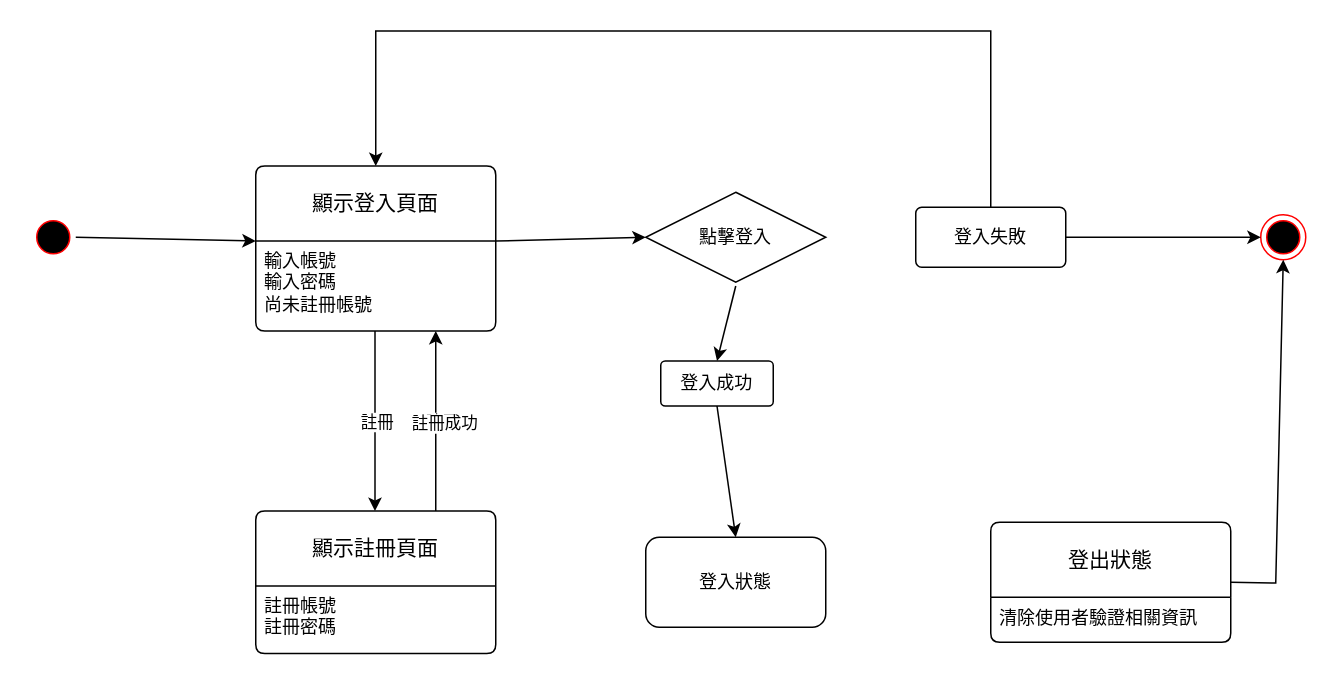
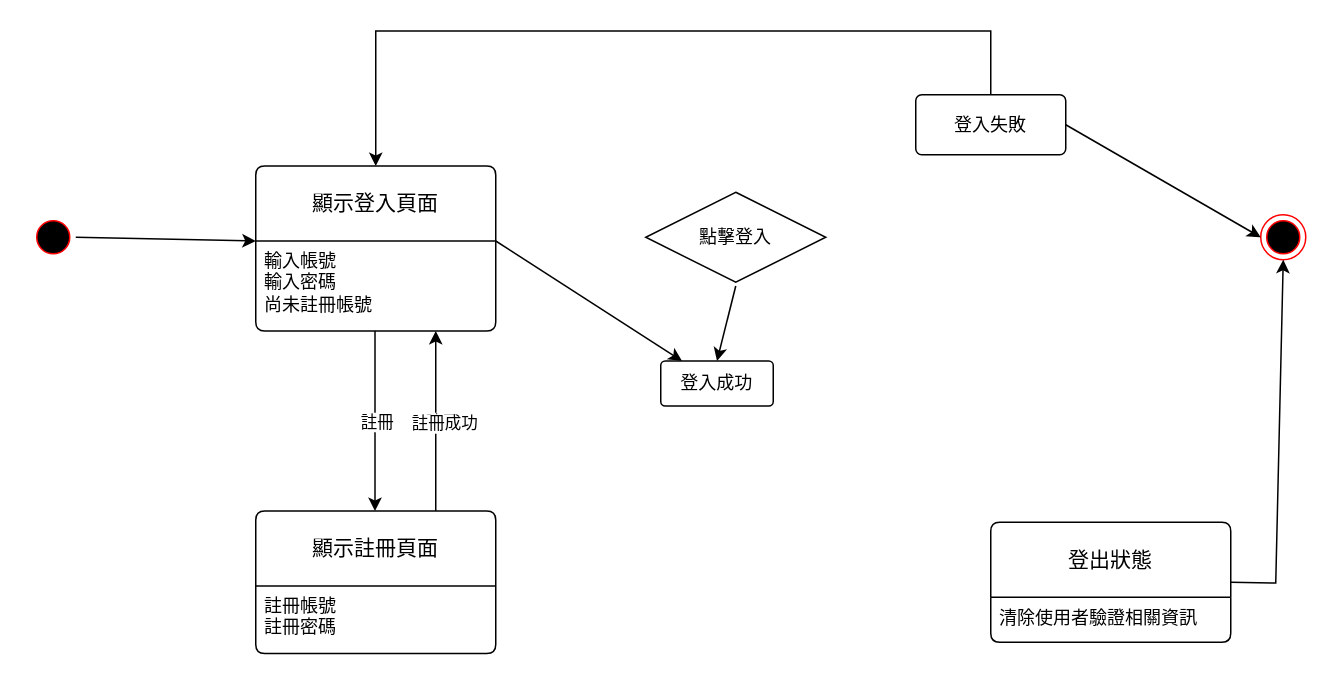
node "登入失敗": moved (991, 237) -> (991, 125)
edge "輸入帳號 輸入密碼 尚未註冊帳號" -> "點擊登入": now "輸入帳號 輸入密碼 尚未註冊帳號" -> "登入成功"
edge "登入成功" -> "登入狀態": removed
node "登入狀態": removed
